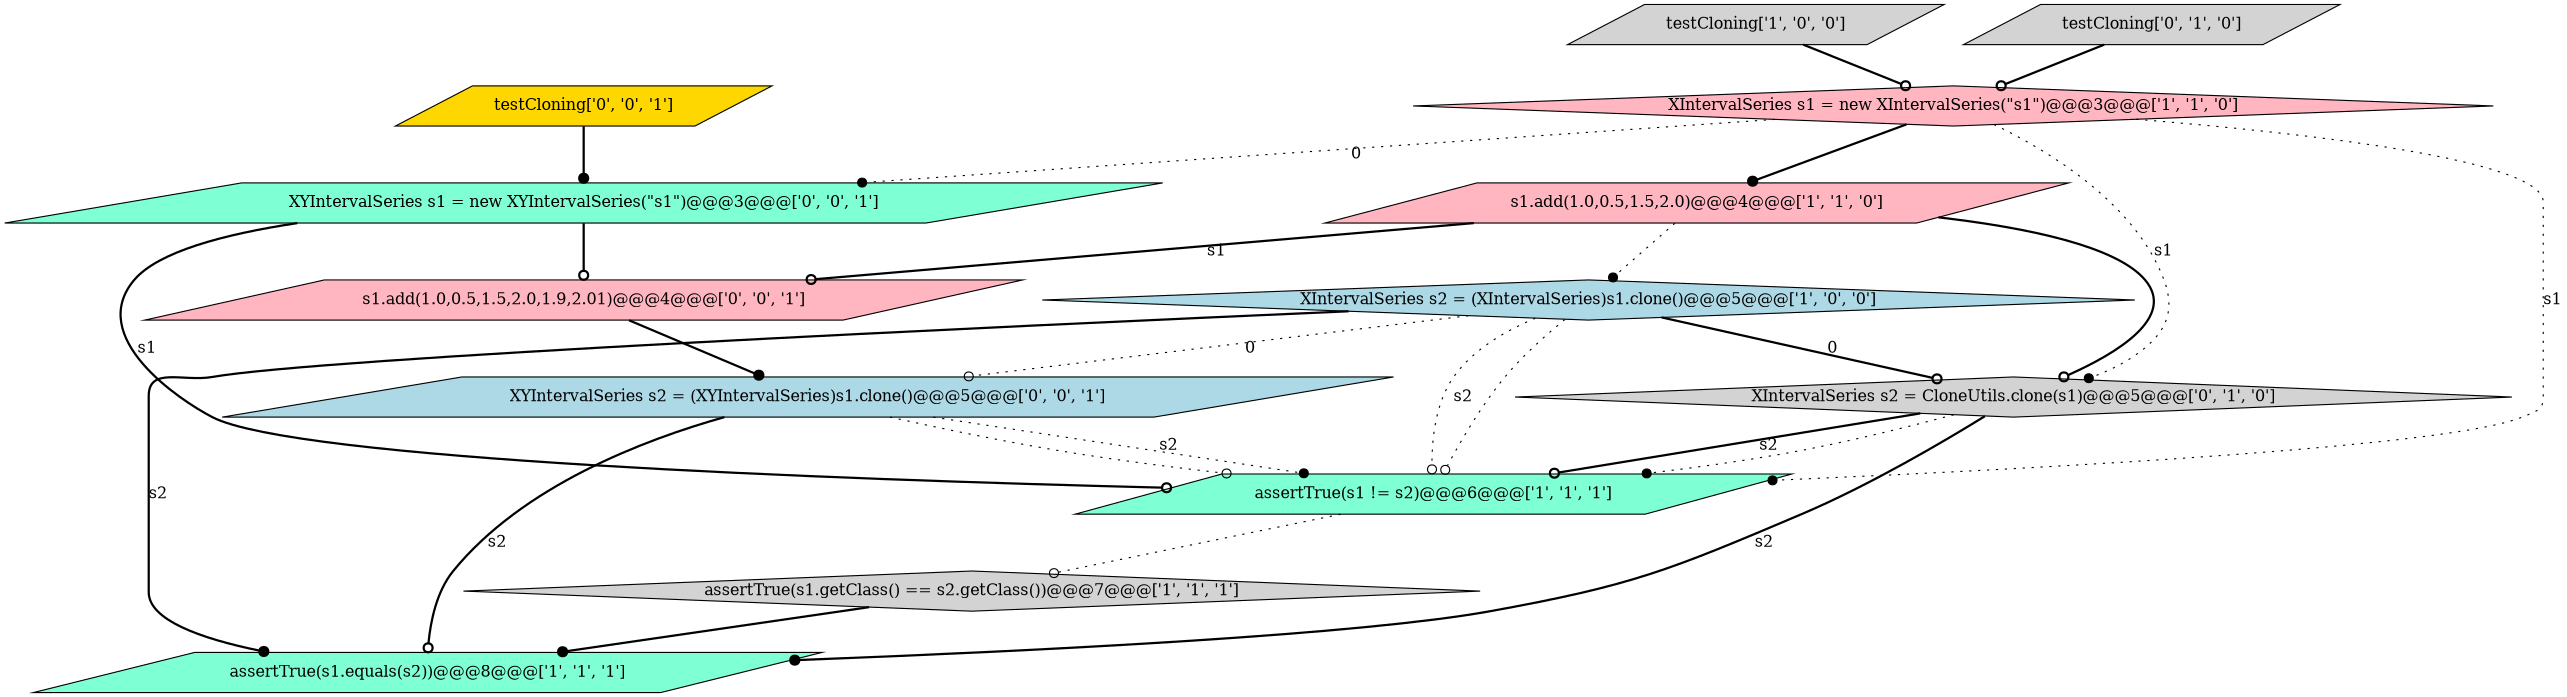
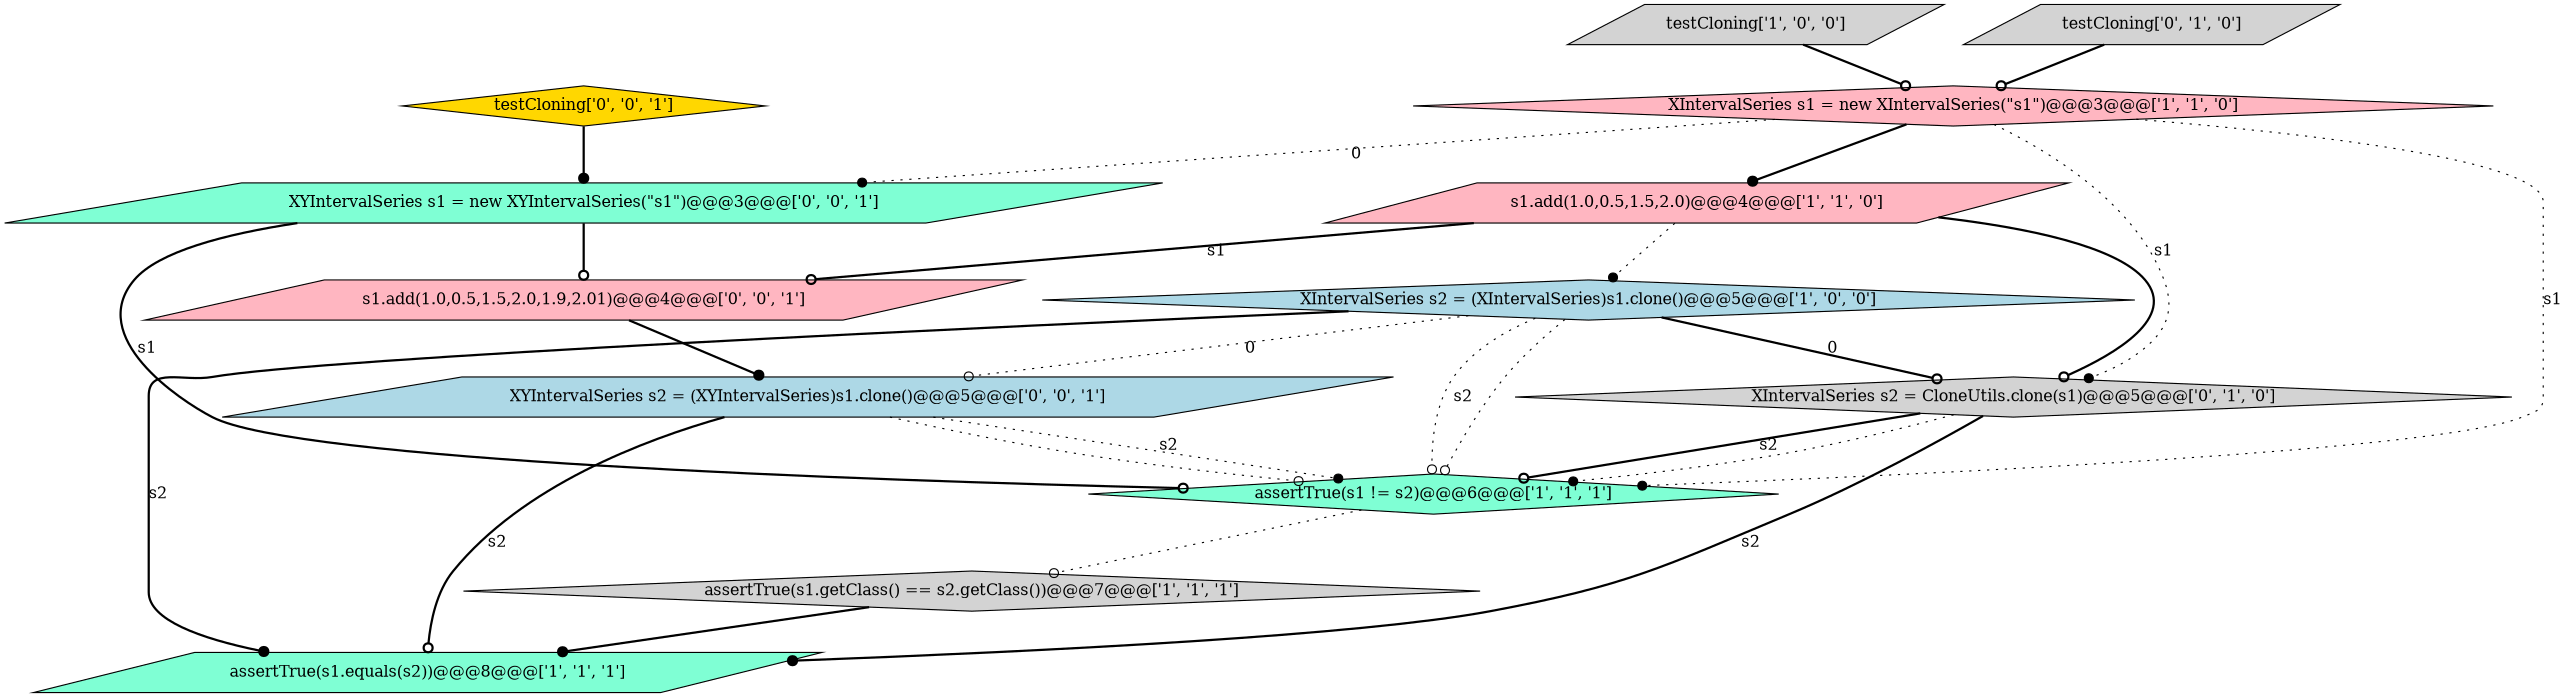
node "testCloning['0', '0', '1']": shape parallelogram -> diamond
node "assertTrue(s1 != s2)@@@6@@@['1', '1', '1']": shape parallelogram -> diamond
